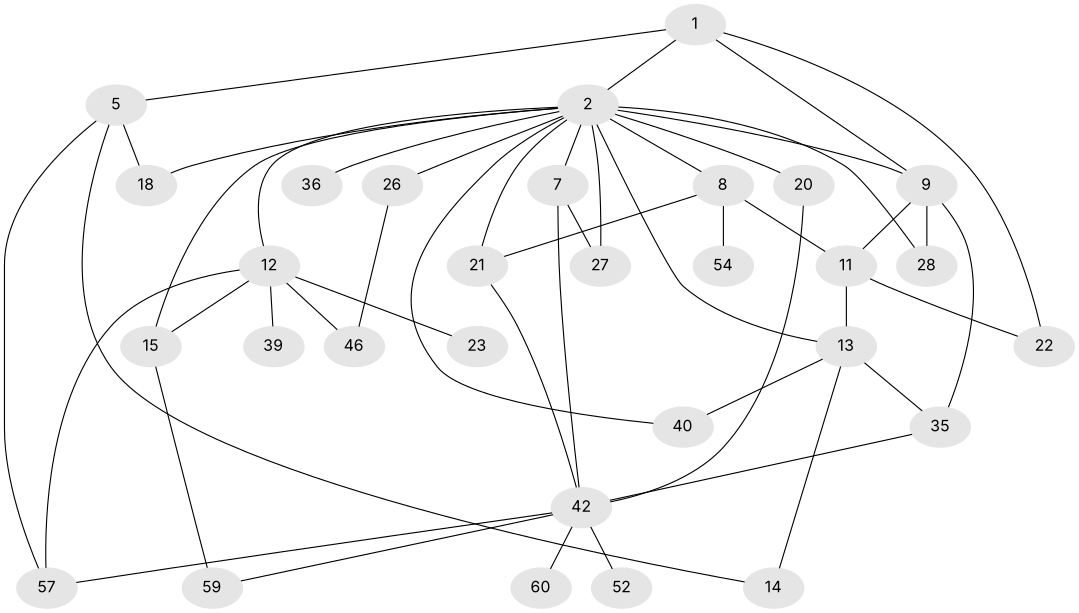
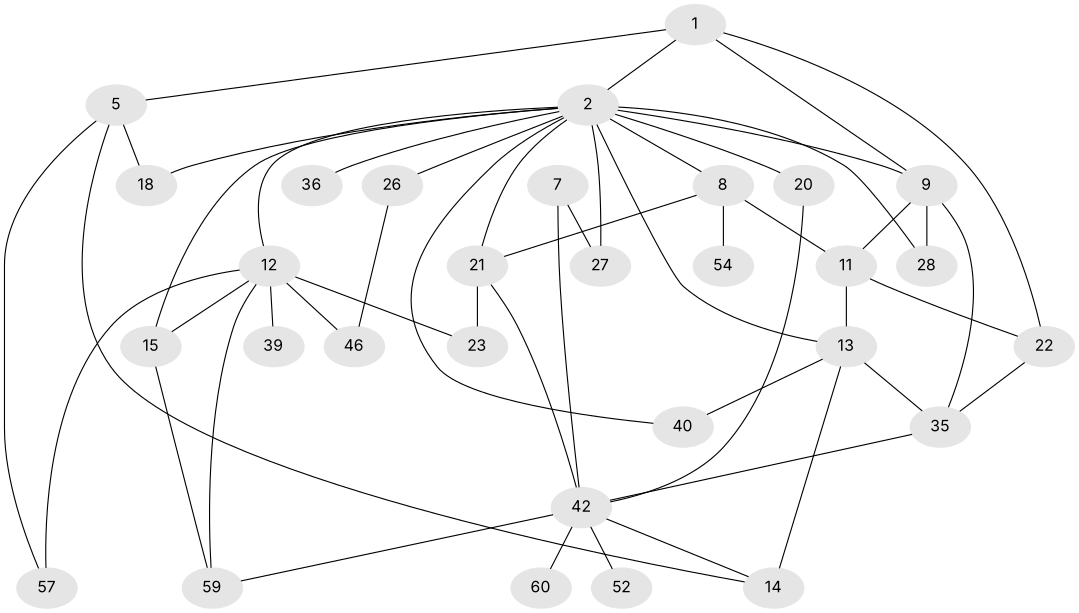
edge "2" -- "7": removed
edge "21" -- "23": added
edge "22" -- "35": added
edge "12" -- "59": added
edge "42" -- "57": now "42" -- "14"
